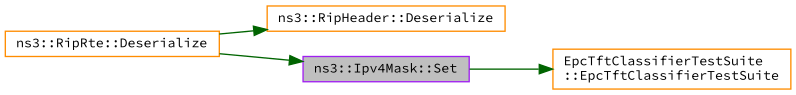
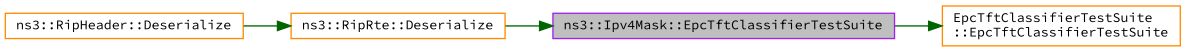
edge "ns3::RipRte::Deserialize" -> "ns3::RipHeader::Deserialize": reversed
node "ns3::Ipv4Mask::Set": label "ns3::Ipv4Mask::Set" -> "ns3::Ipv4Mask::EpcTftClassifierTestSuite"
